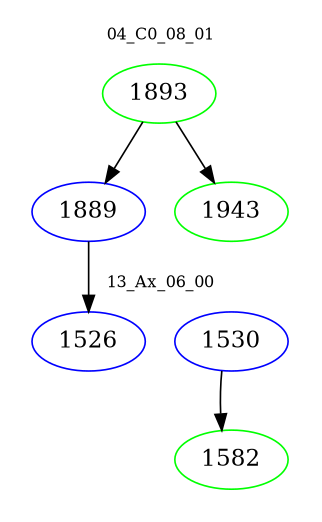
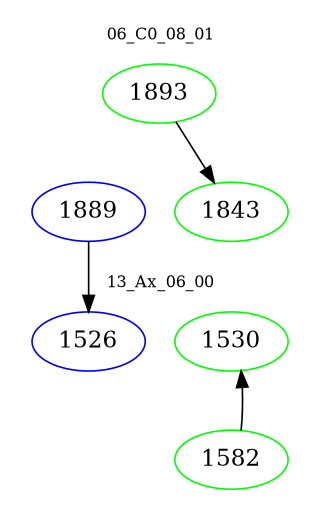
cluster "04_C0_08_01": label "04_C0_08_01" -> "06_C0_08_01"
edge "1893" -> "1889": removed
node "1943": label "1943" -> "1843"
node "1530": color blue -> green
edge "1530" -> "1582": reversed
